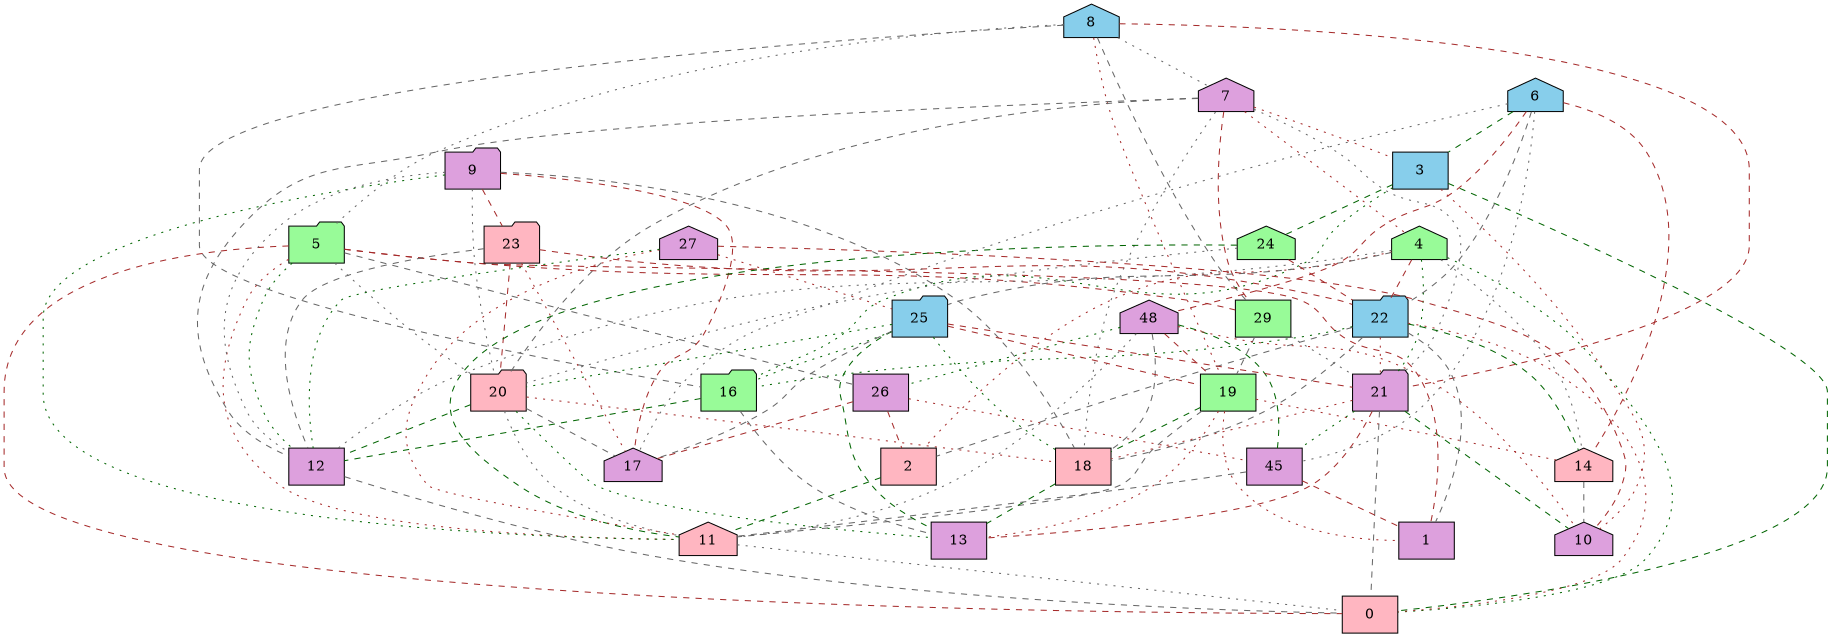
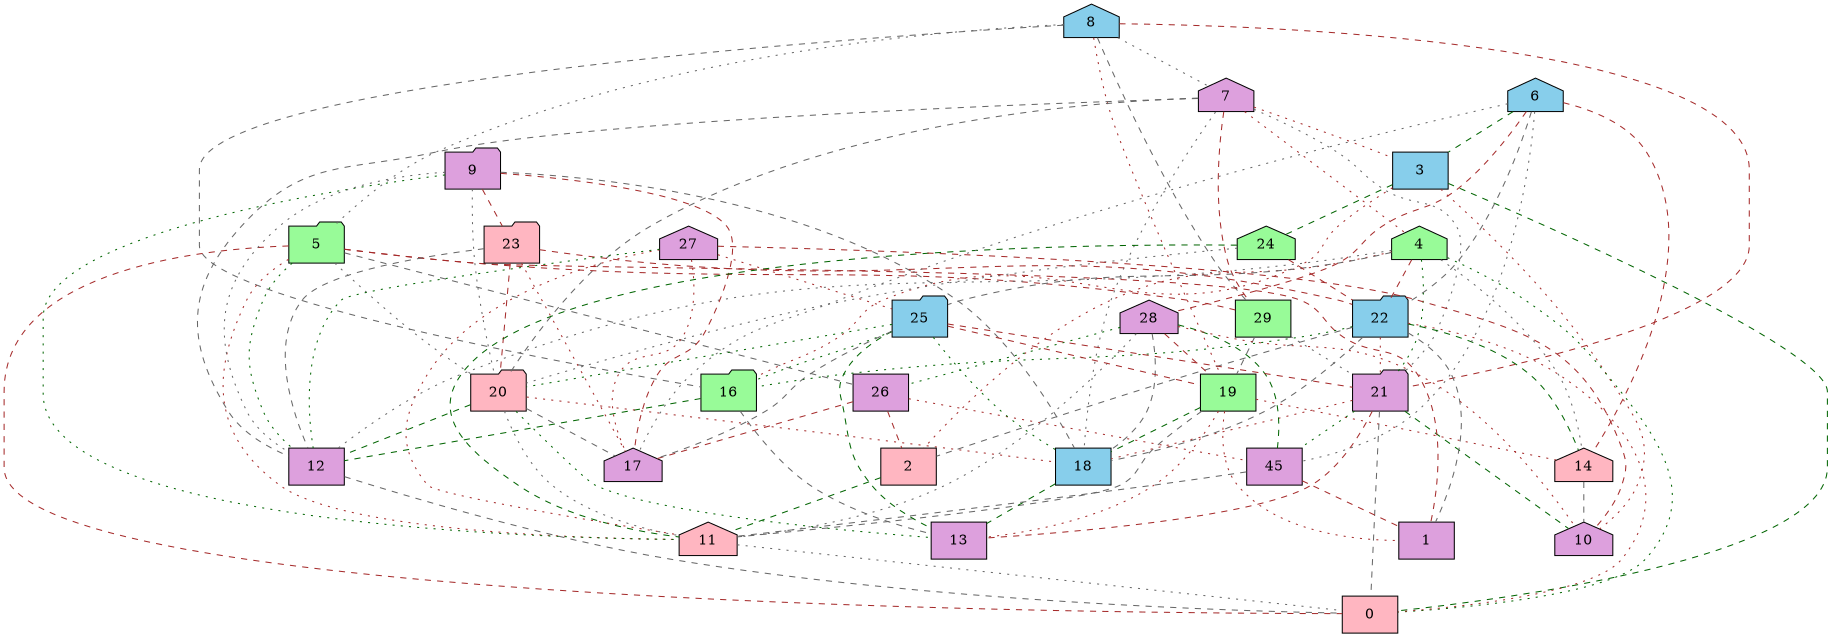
edge "3" -- "16": color darkgreen -> brown
node "48": label "48" -> "28"
edge "27" -- "17": added
node "18": fillcolor lightpink -> skyblue
